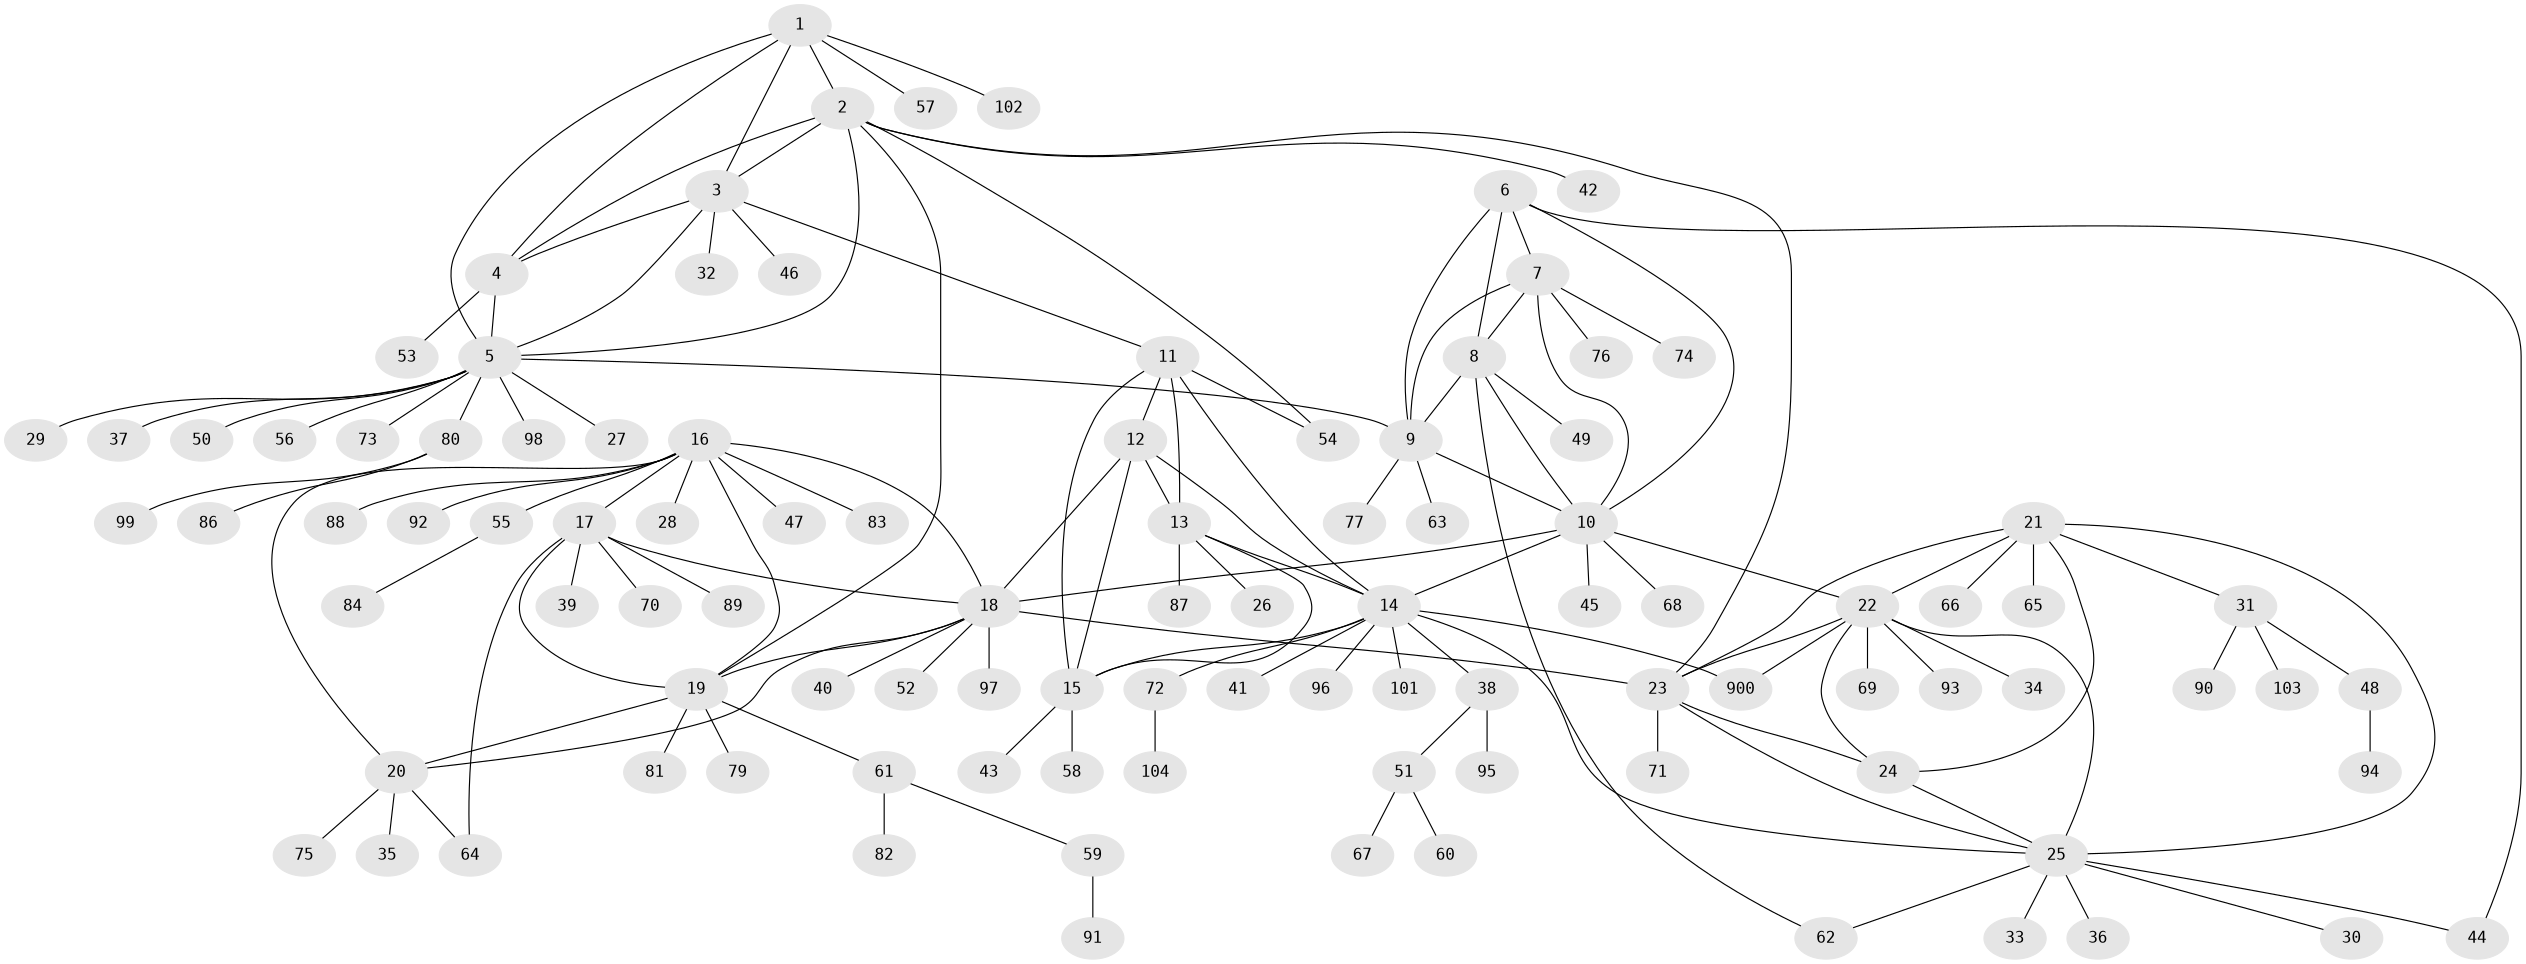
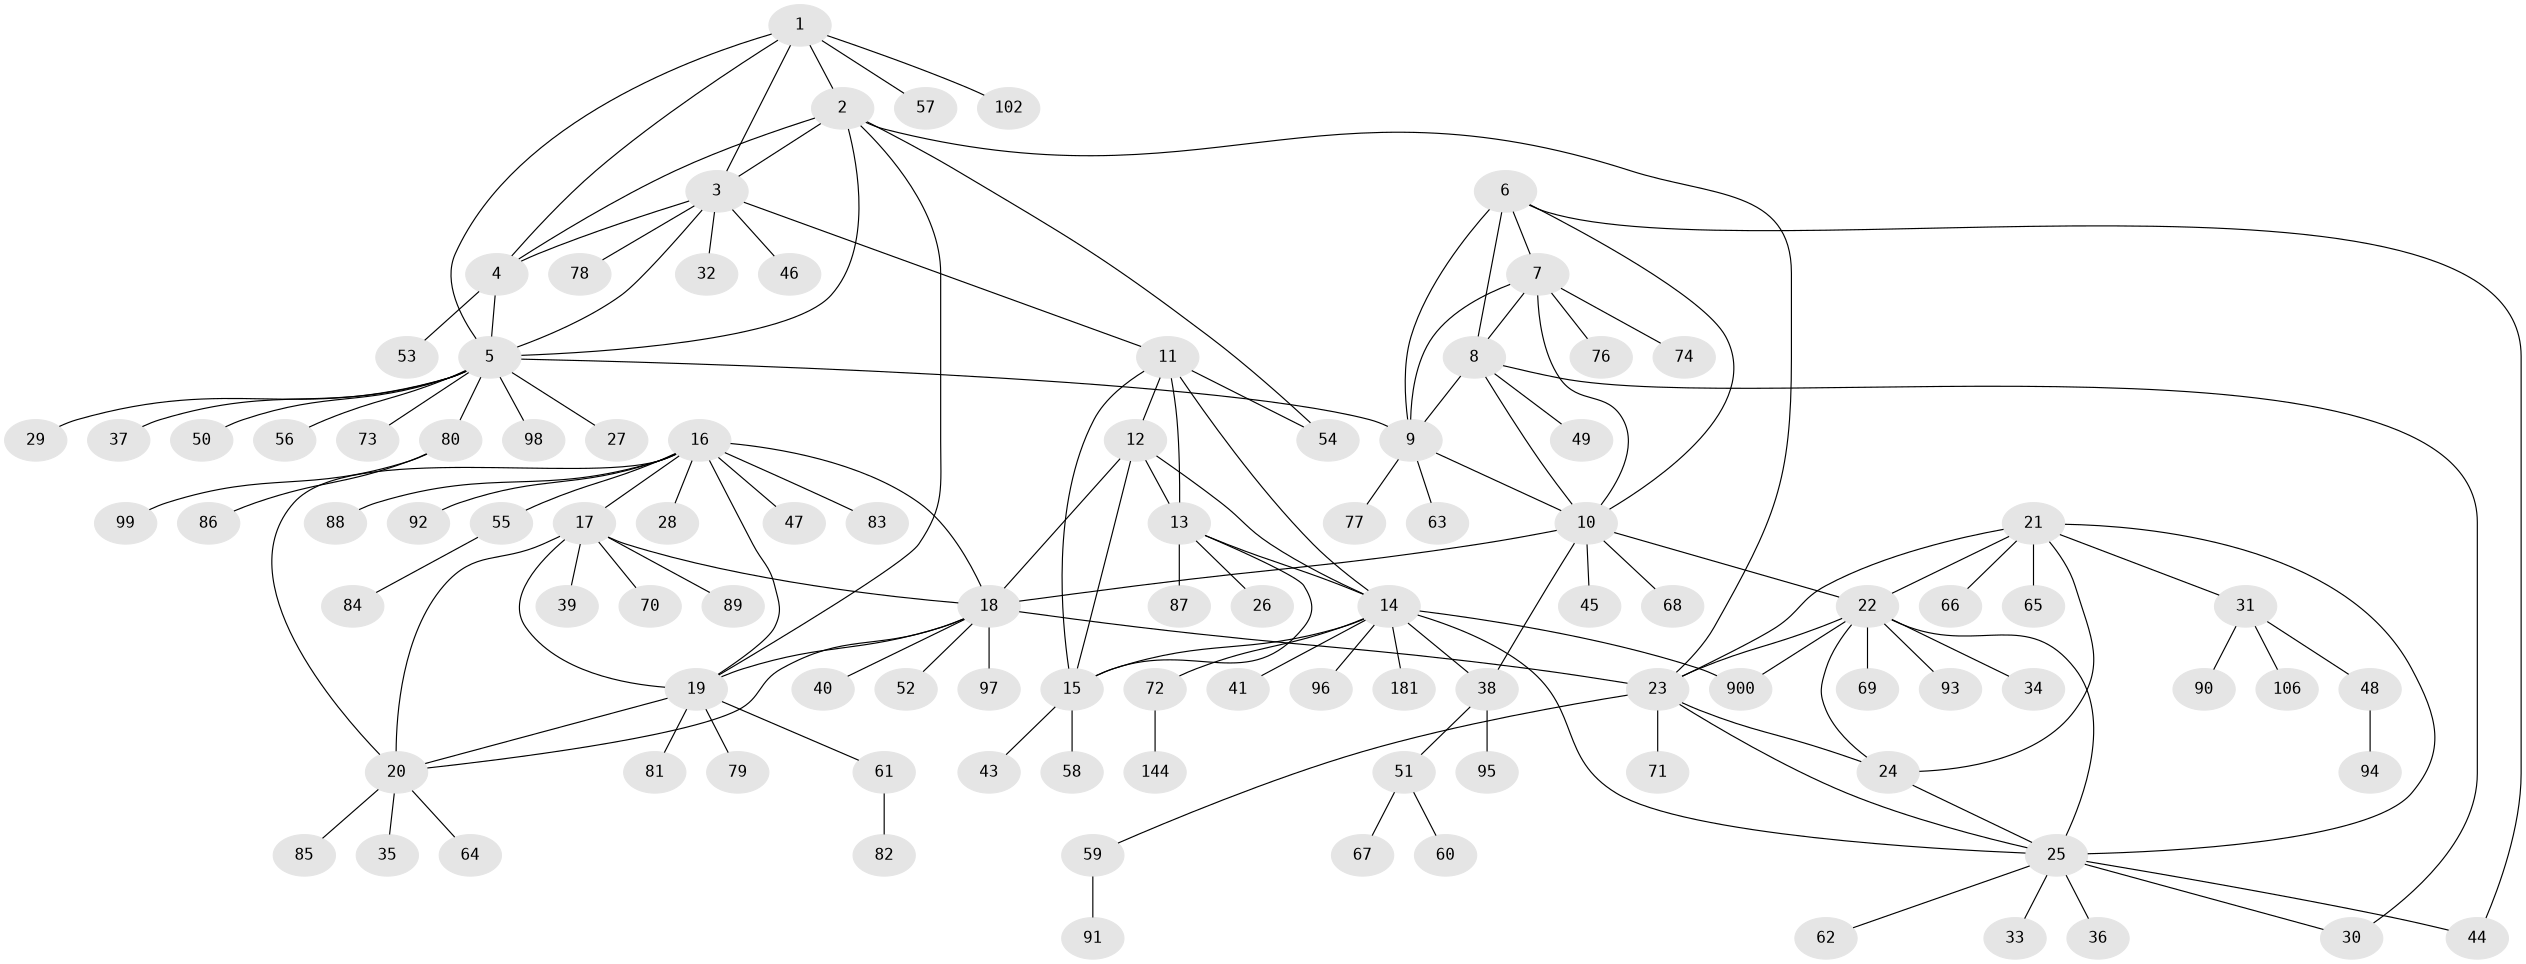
node "42": removed
node "78": added
edge "10" -- "14": now "10" -- "38"
edge "8" -- "62": now "8" -- "30"
edge "17" -- "64": now "17" -- "20"
node "101": label "101" -> "181"
node "103": label "103" -> "106"
node "104": label "104" -> "144"
edge "61" -- "59": now "23" -- "59"
node "75": label "75" -> "85"
